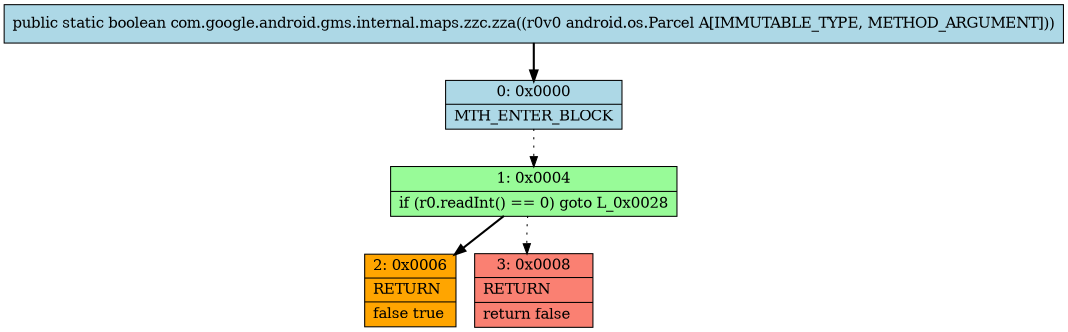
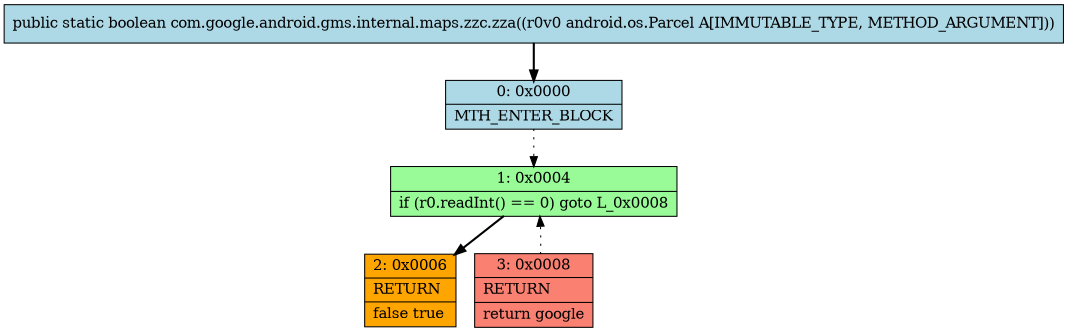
node "1: 0x0004": text "if (r0.readInt() == 0) goto L_0x0028" -> "if (r0.readInt() == 0) goto L_0x0008"
edge "1: 0x0004" -> "3: 0x0008": reversed
node "3: 0x0008": text "return false" -> "return google"
